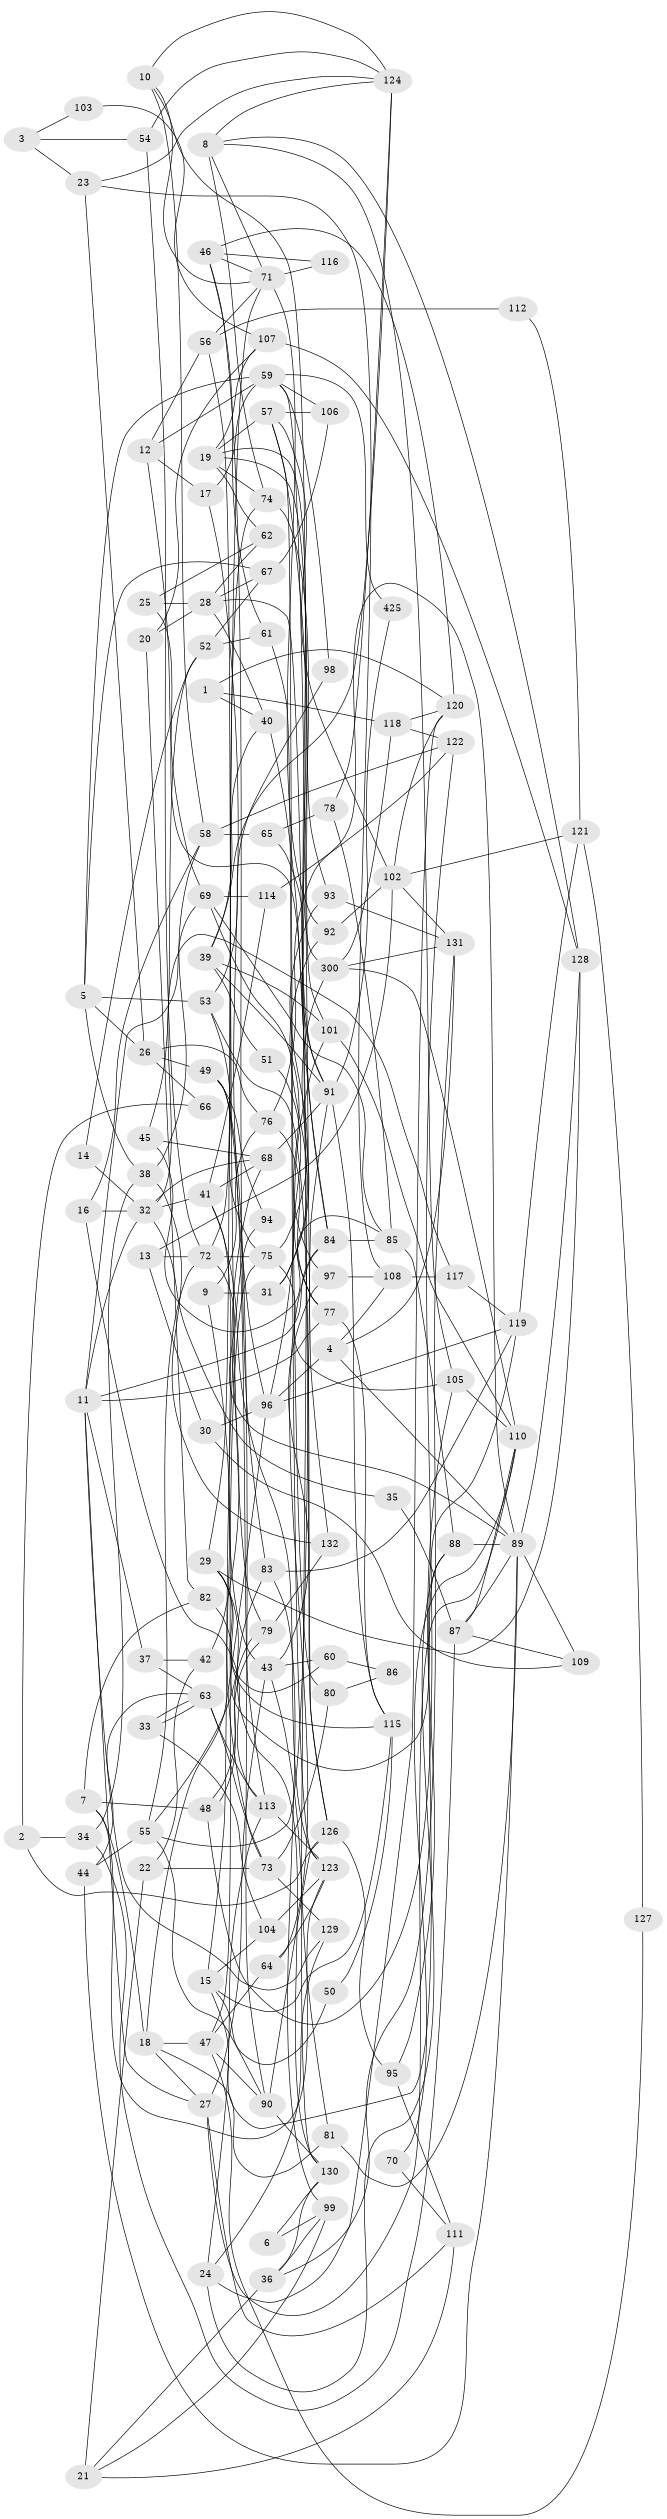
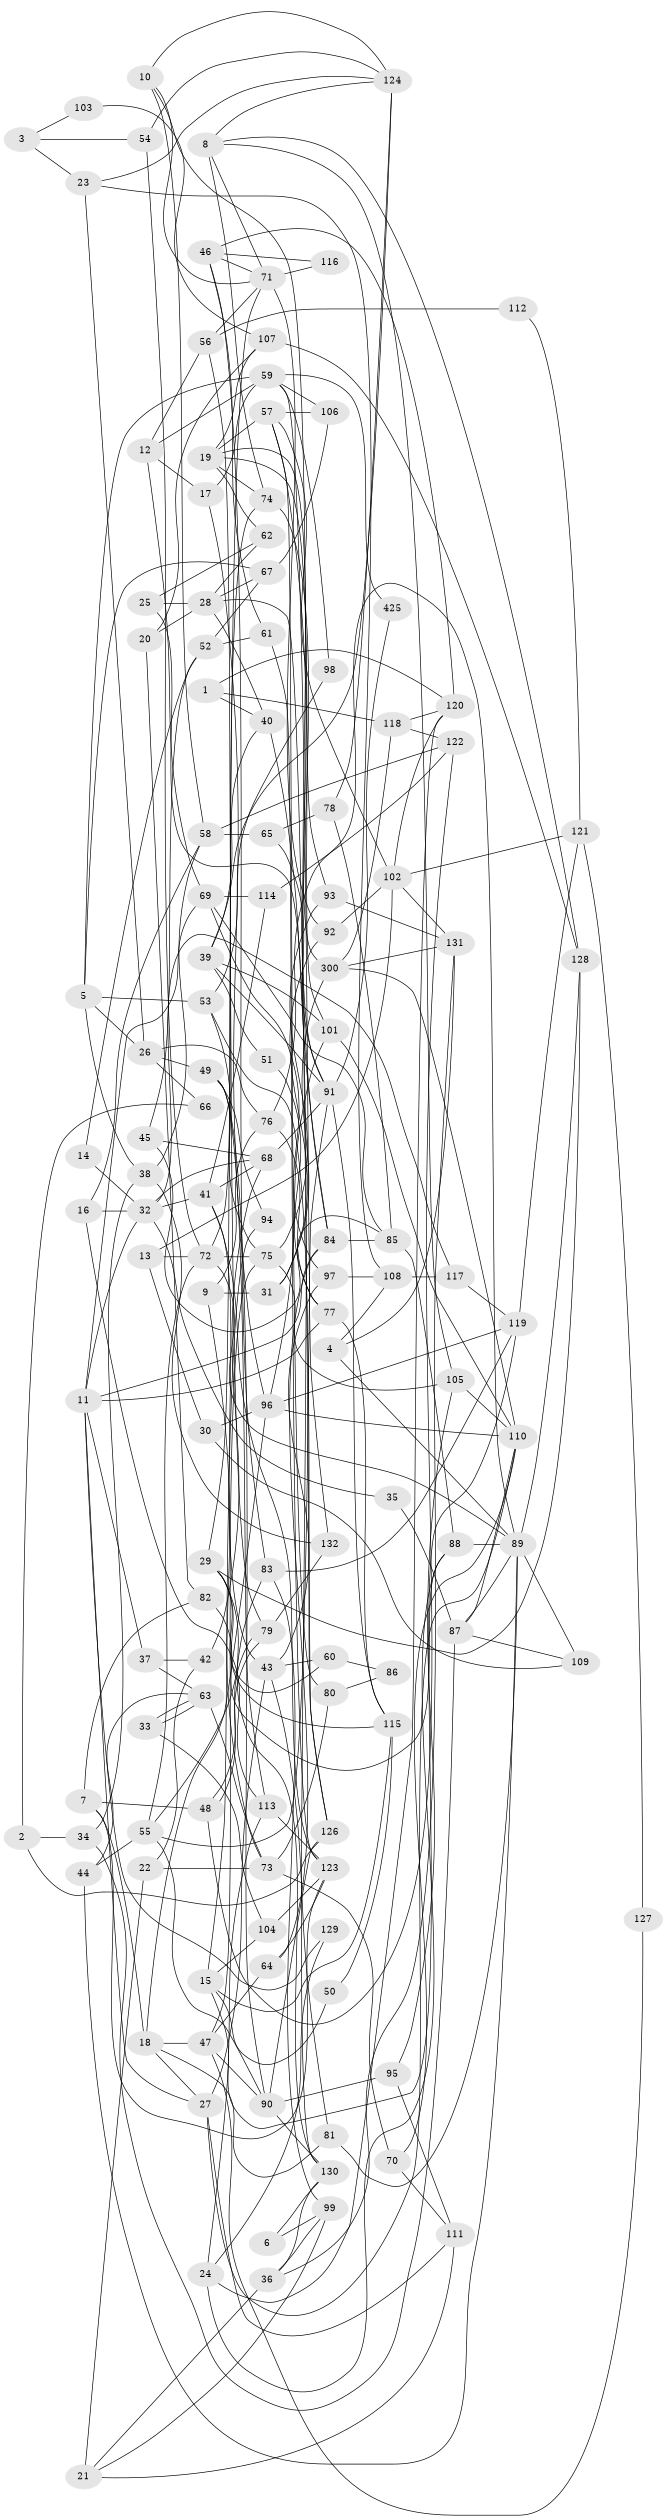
edge "4" -- "96": now "110" -- "96"
edge "63" -- "113": removed
edge "73" -- "129": now "73" -- "70"
edge "126" -- "95": now "90" -- "95"
